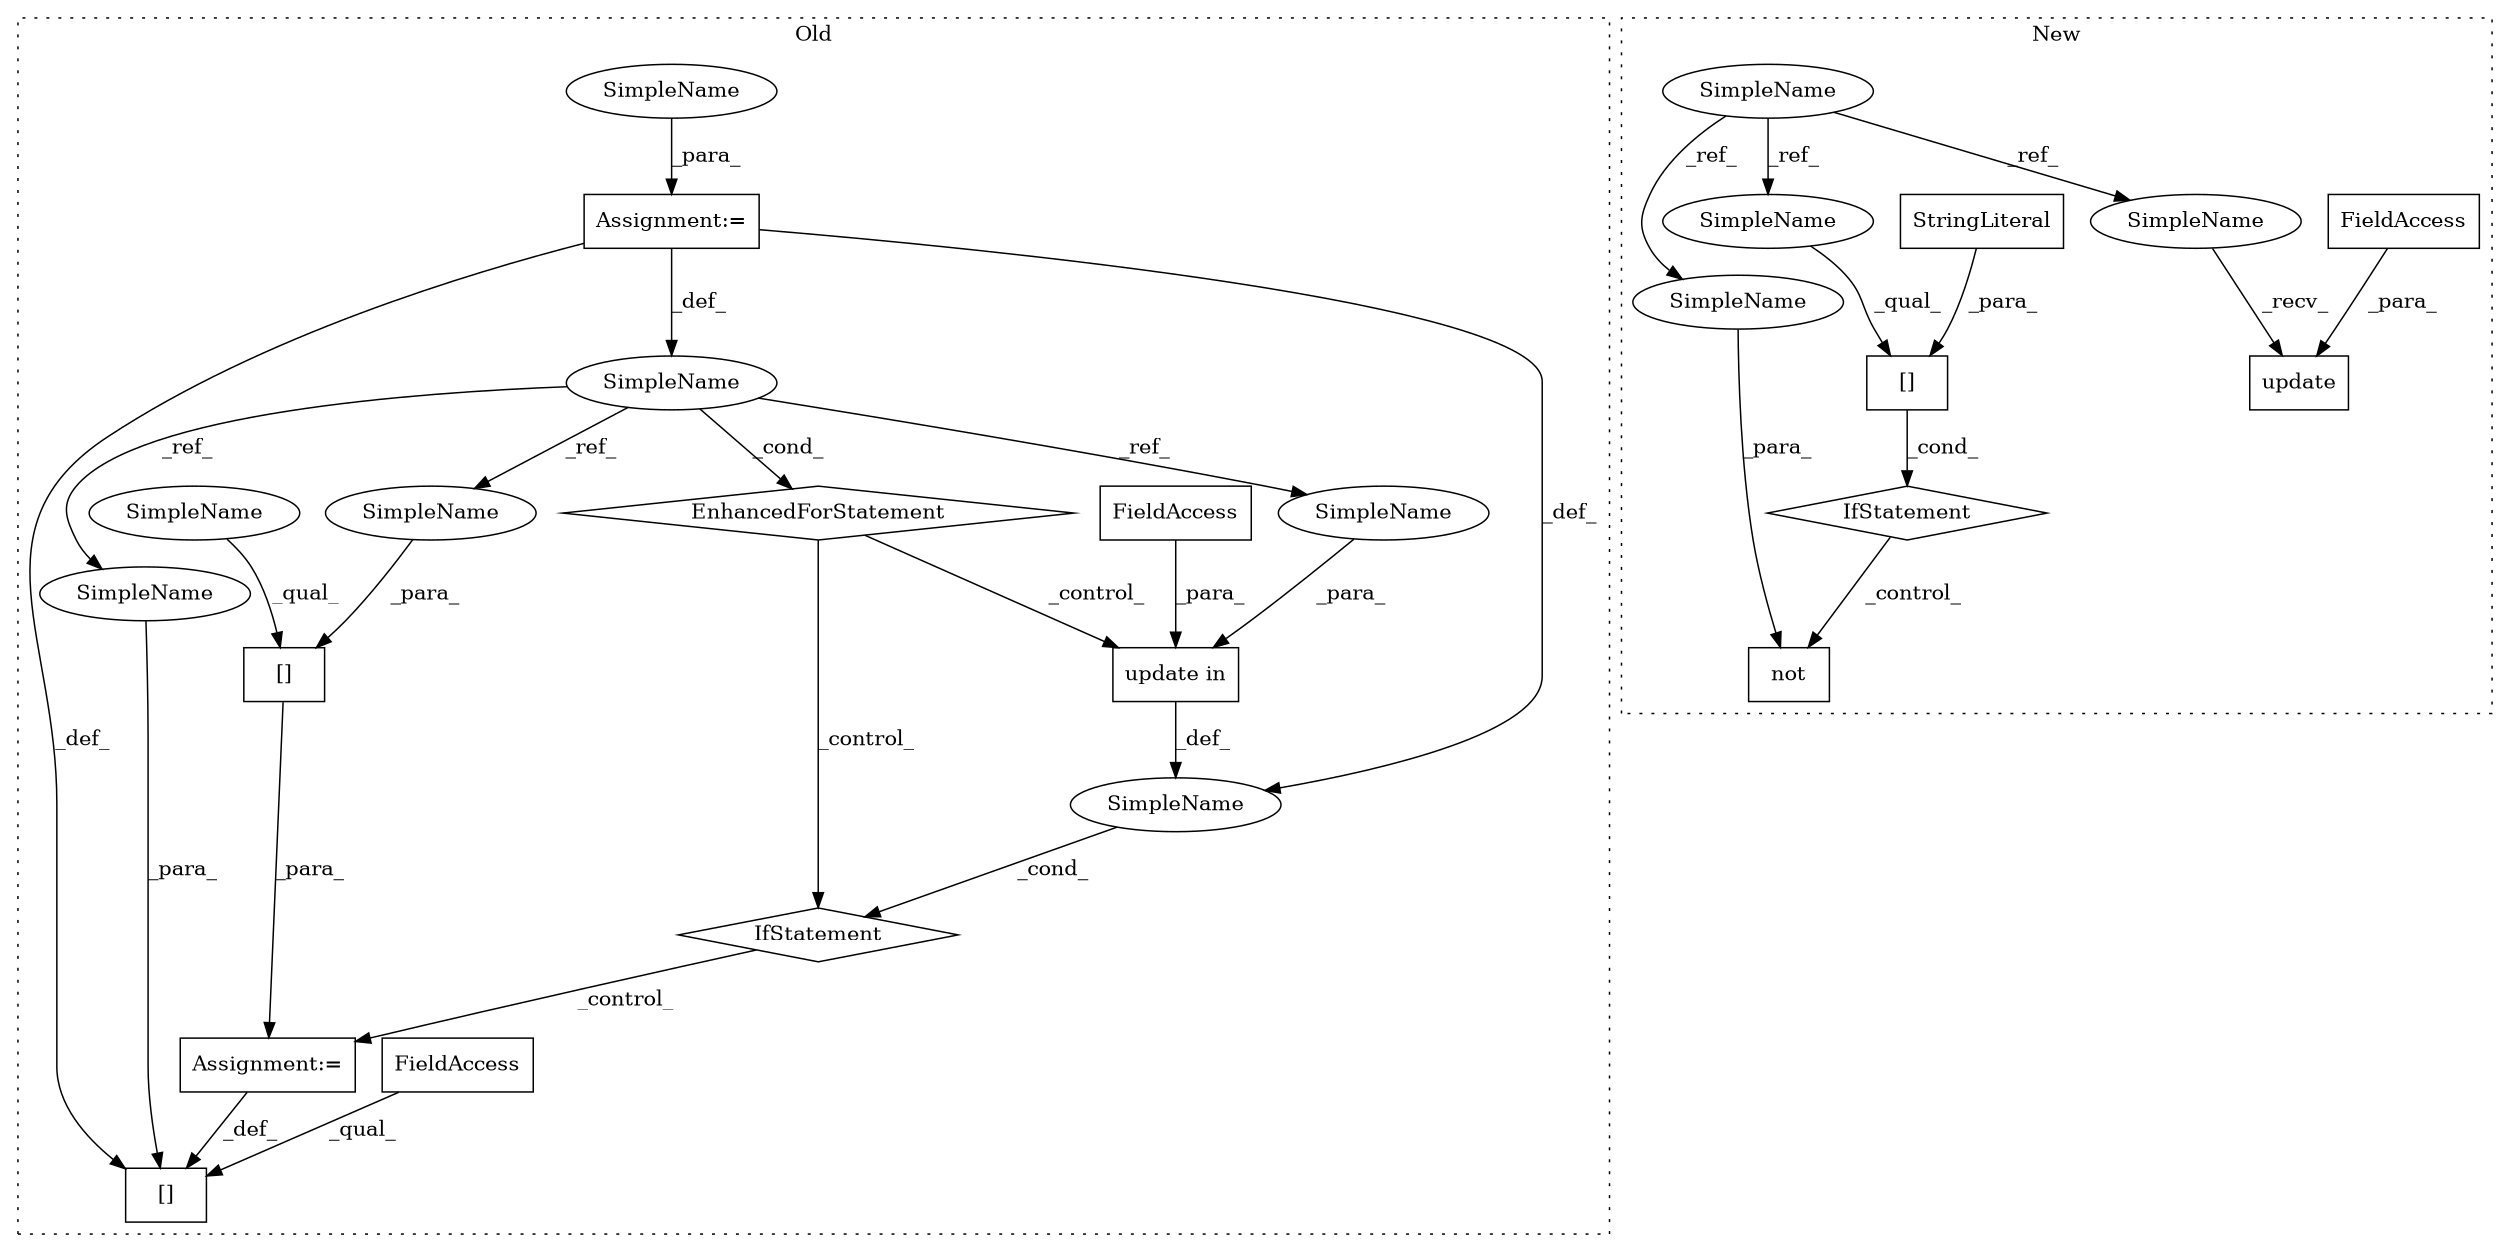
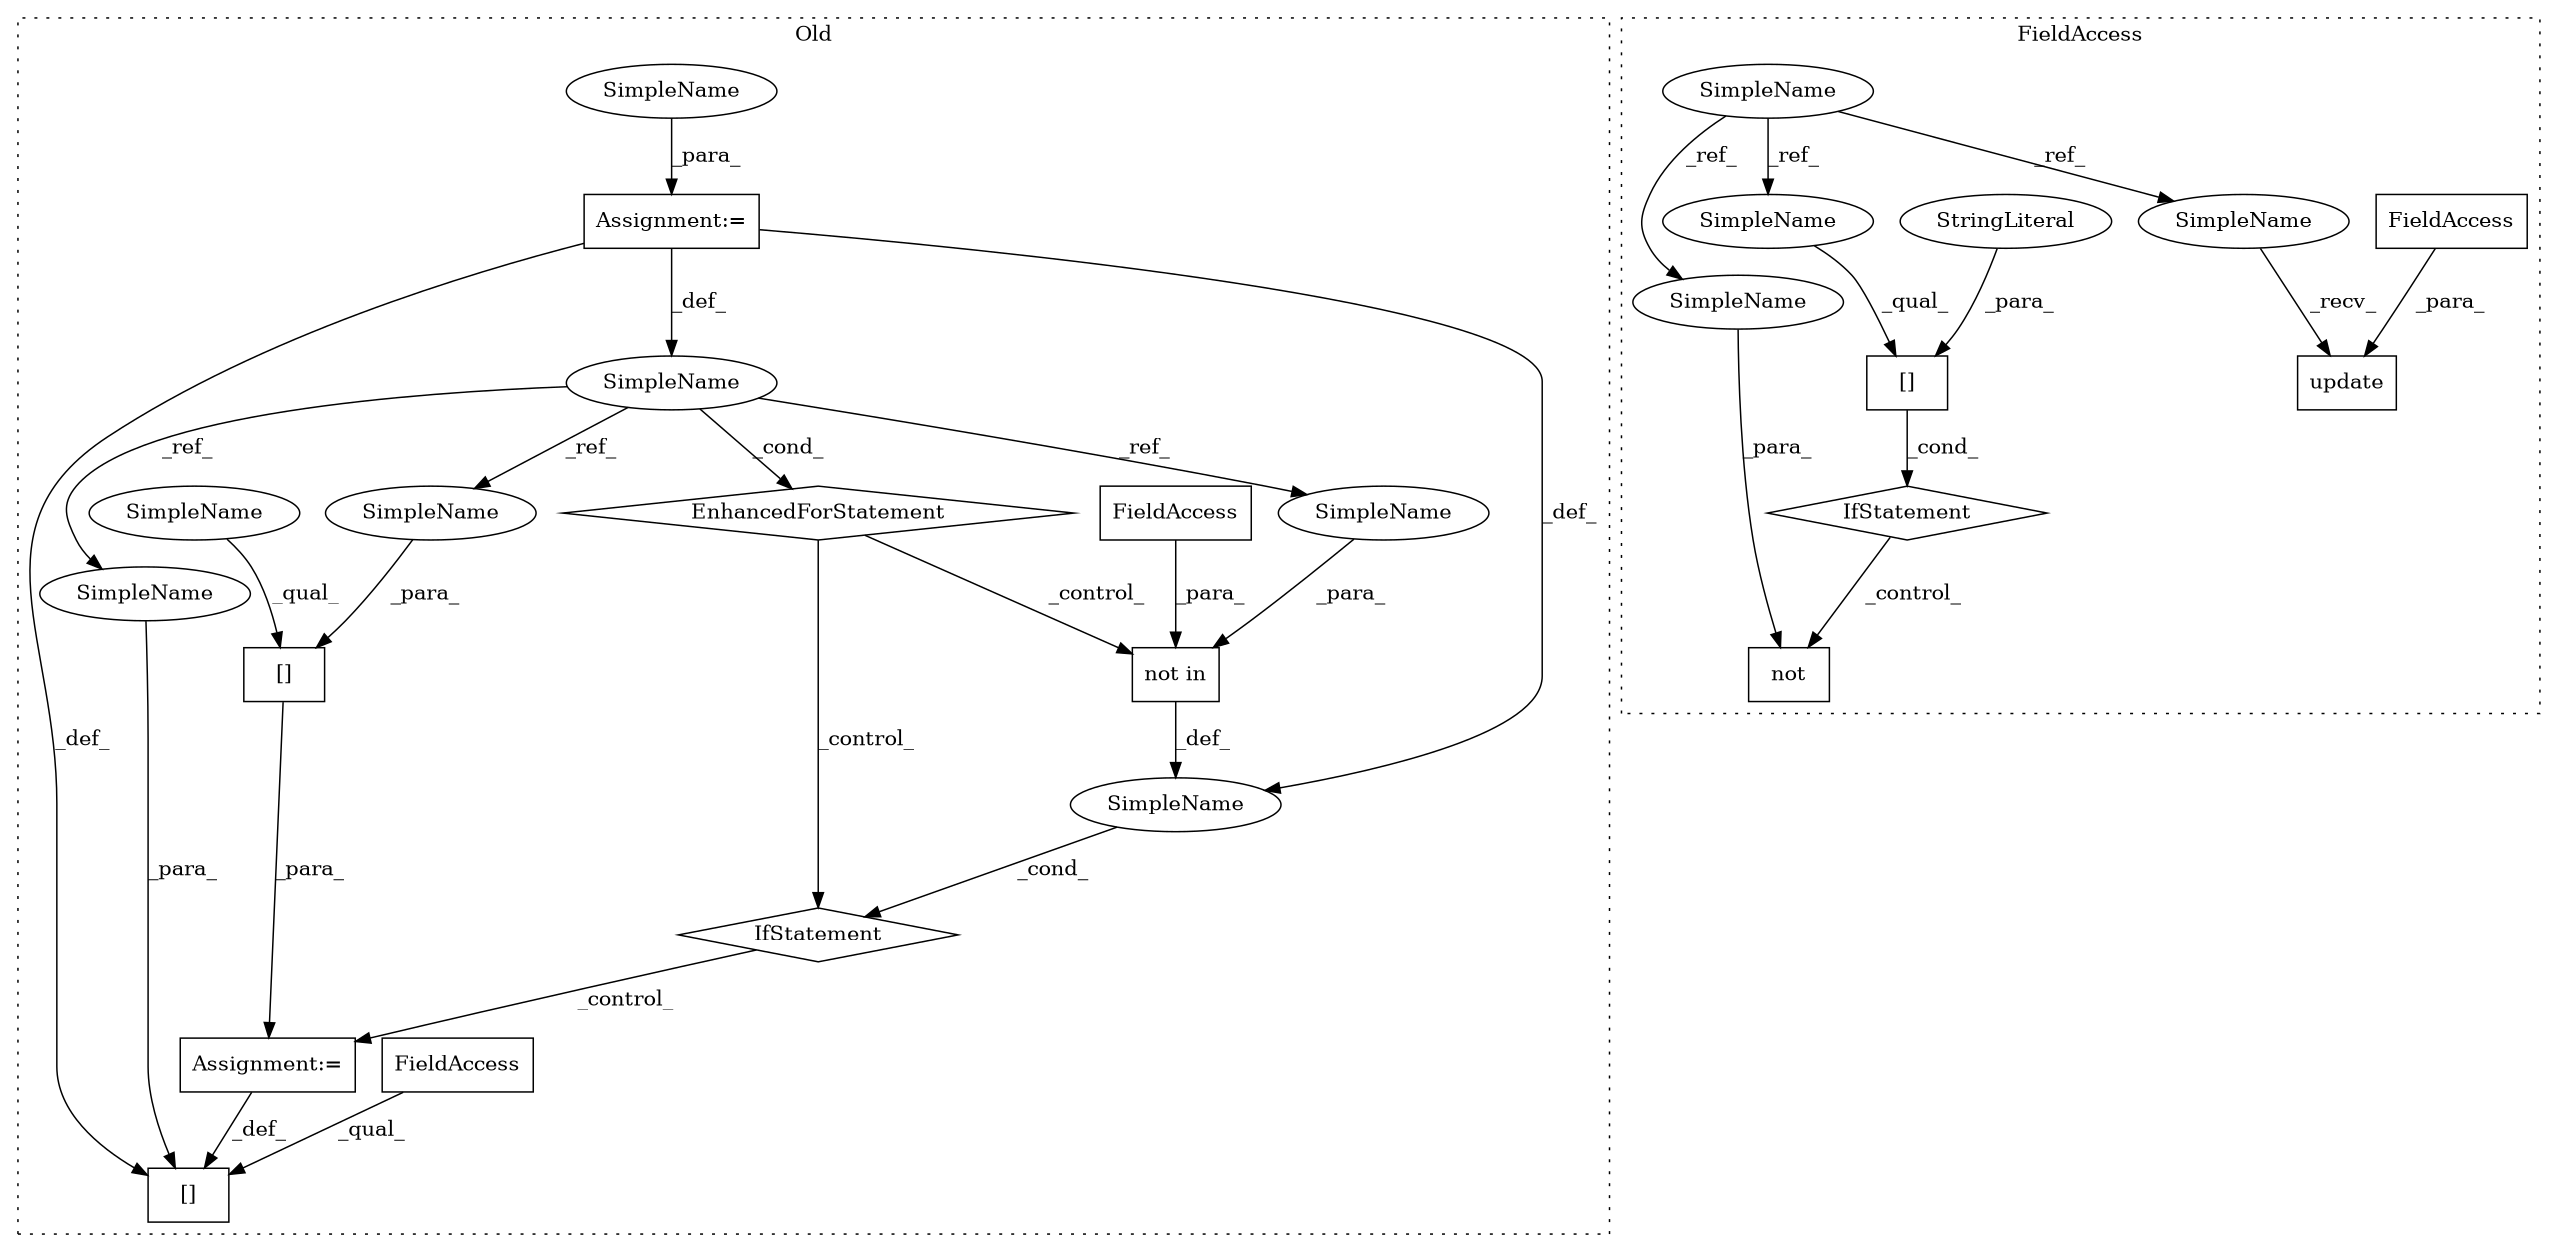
cluster "New": label "New" -> "FieldAccess"
node "StringLiteral": shape box -> ellipse
node "update in": label "update in" -> "not in"
